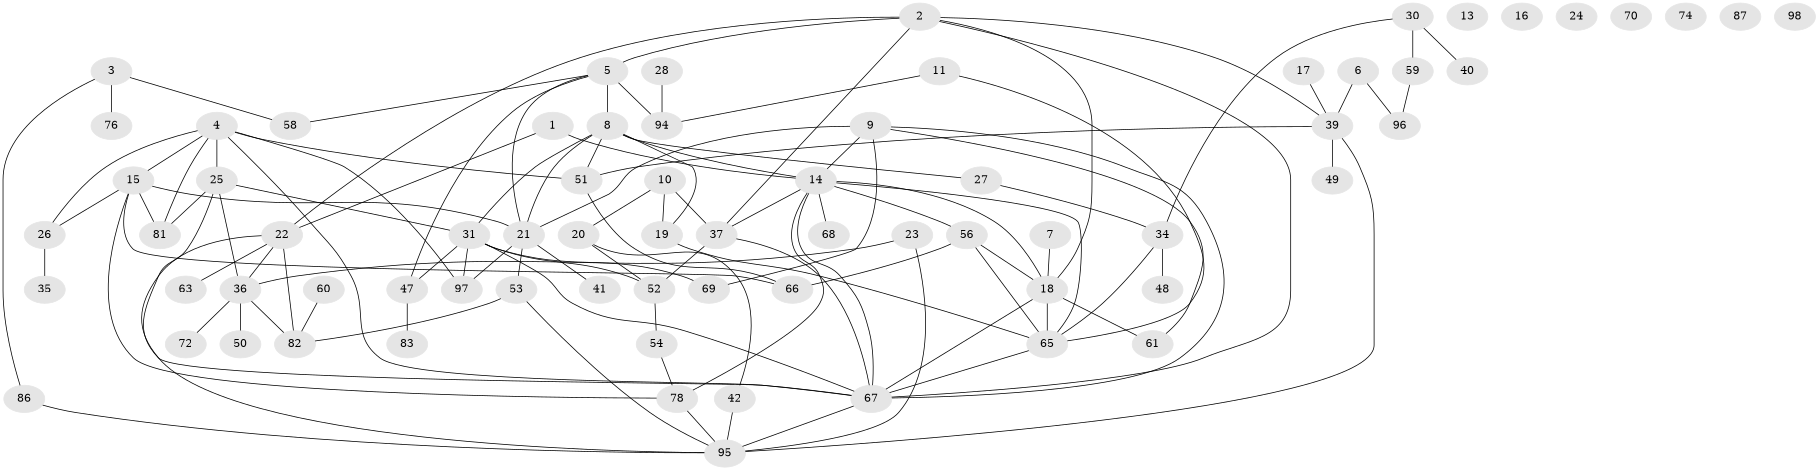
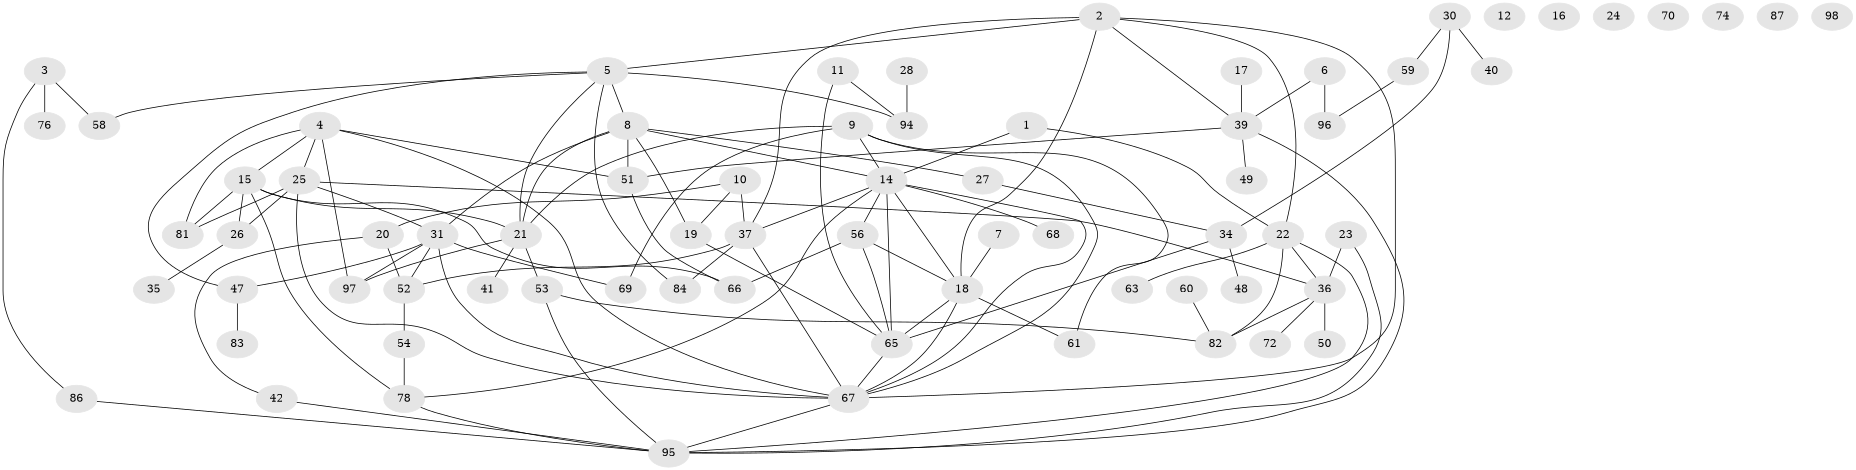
node "13": label "13" -> "12"
edge "4" -- "26": now "25" -- "26"
node "84": added
